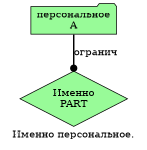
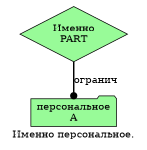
edge "персональное A" -> "Именно PART": reversed
